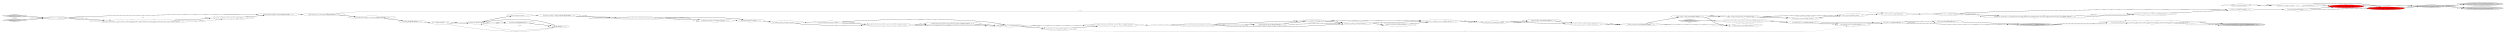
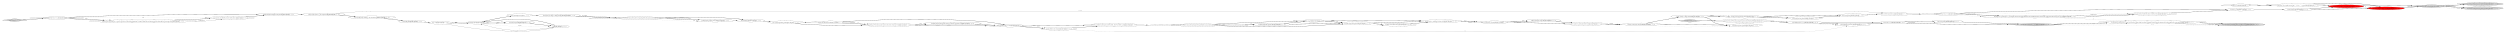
node "stopInternal['0', '1', '0']": removed
